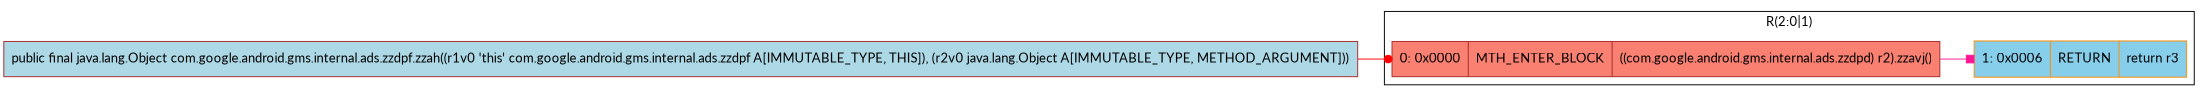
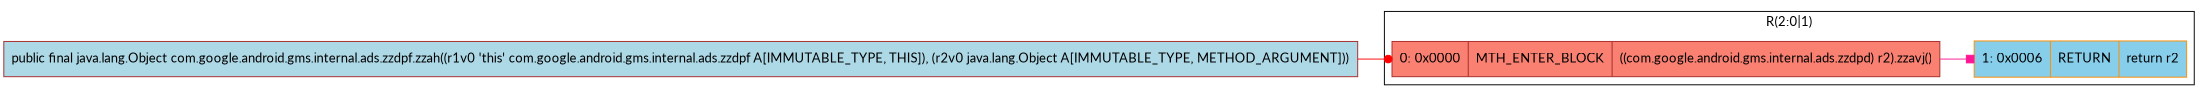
node "1: 0x0006": text "return r3" -> "return r2"
